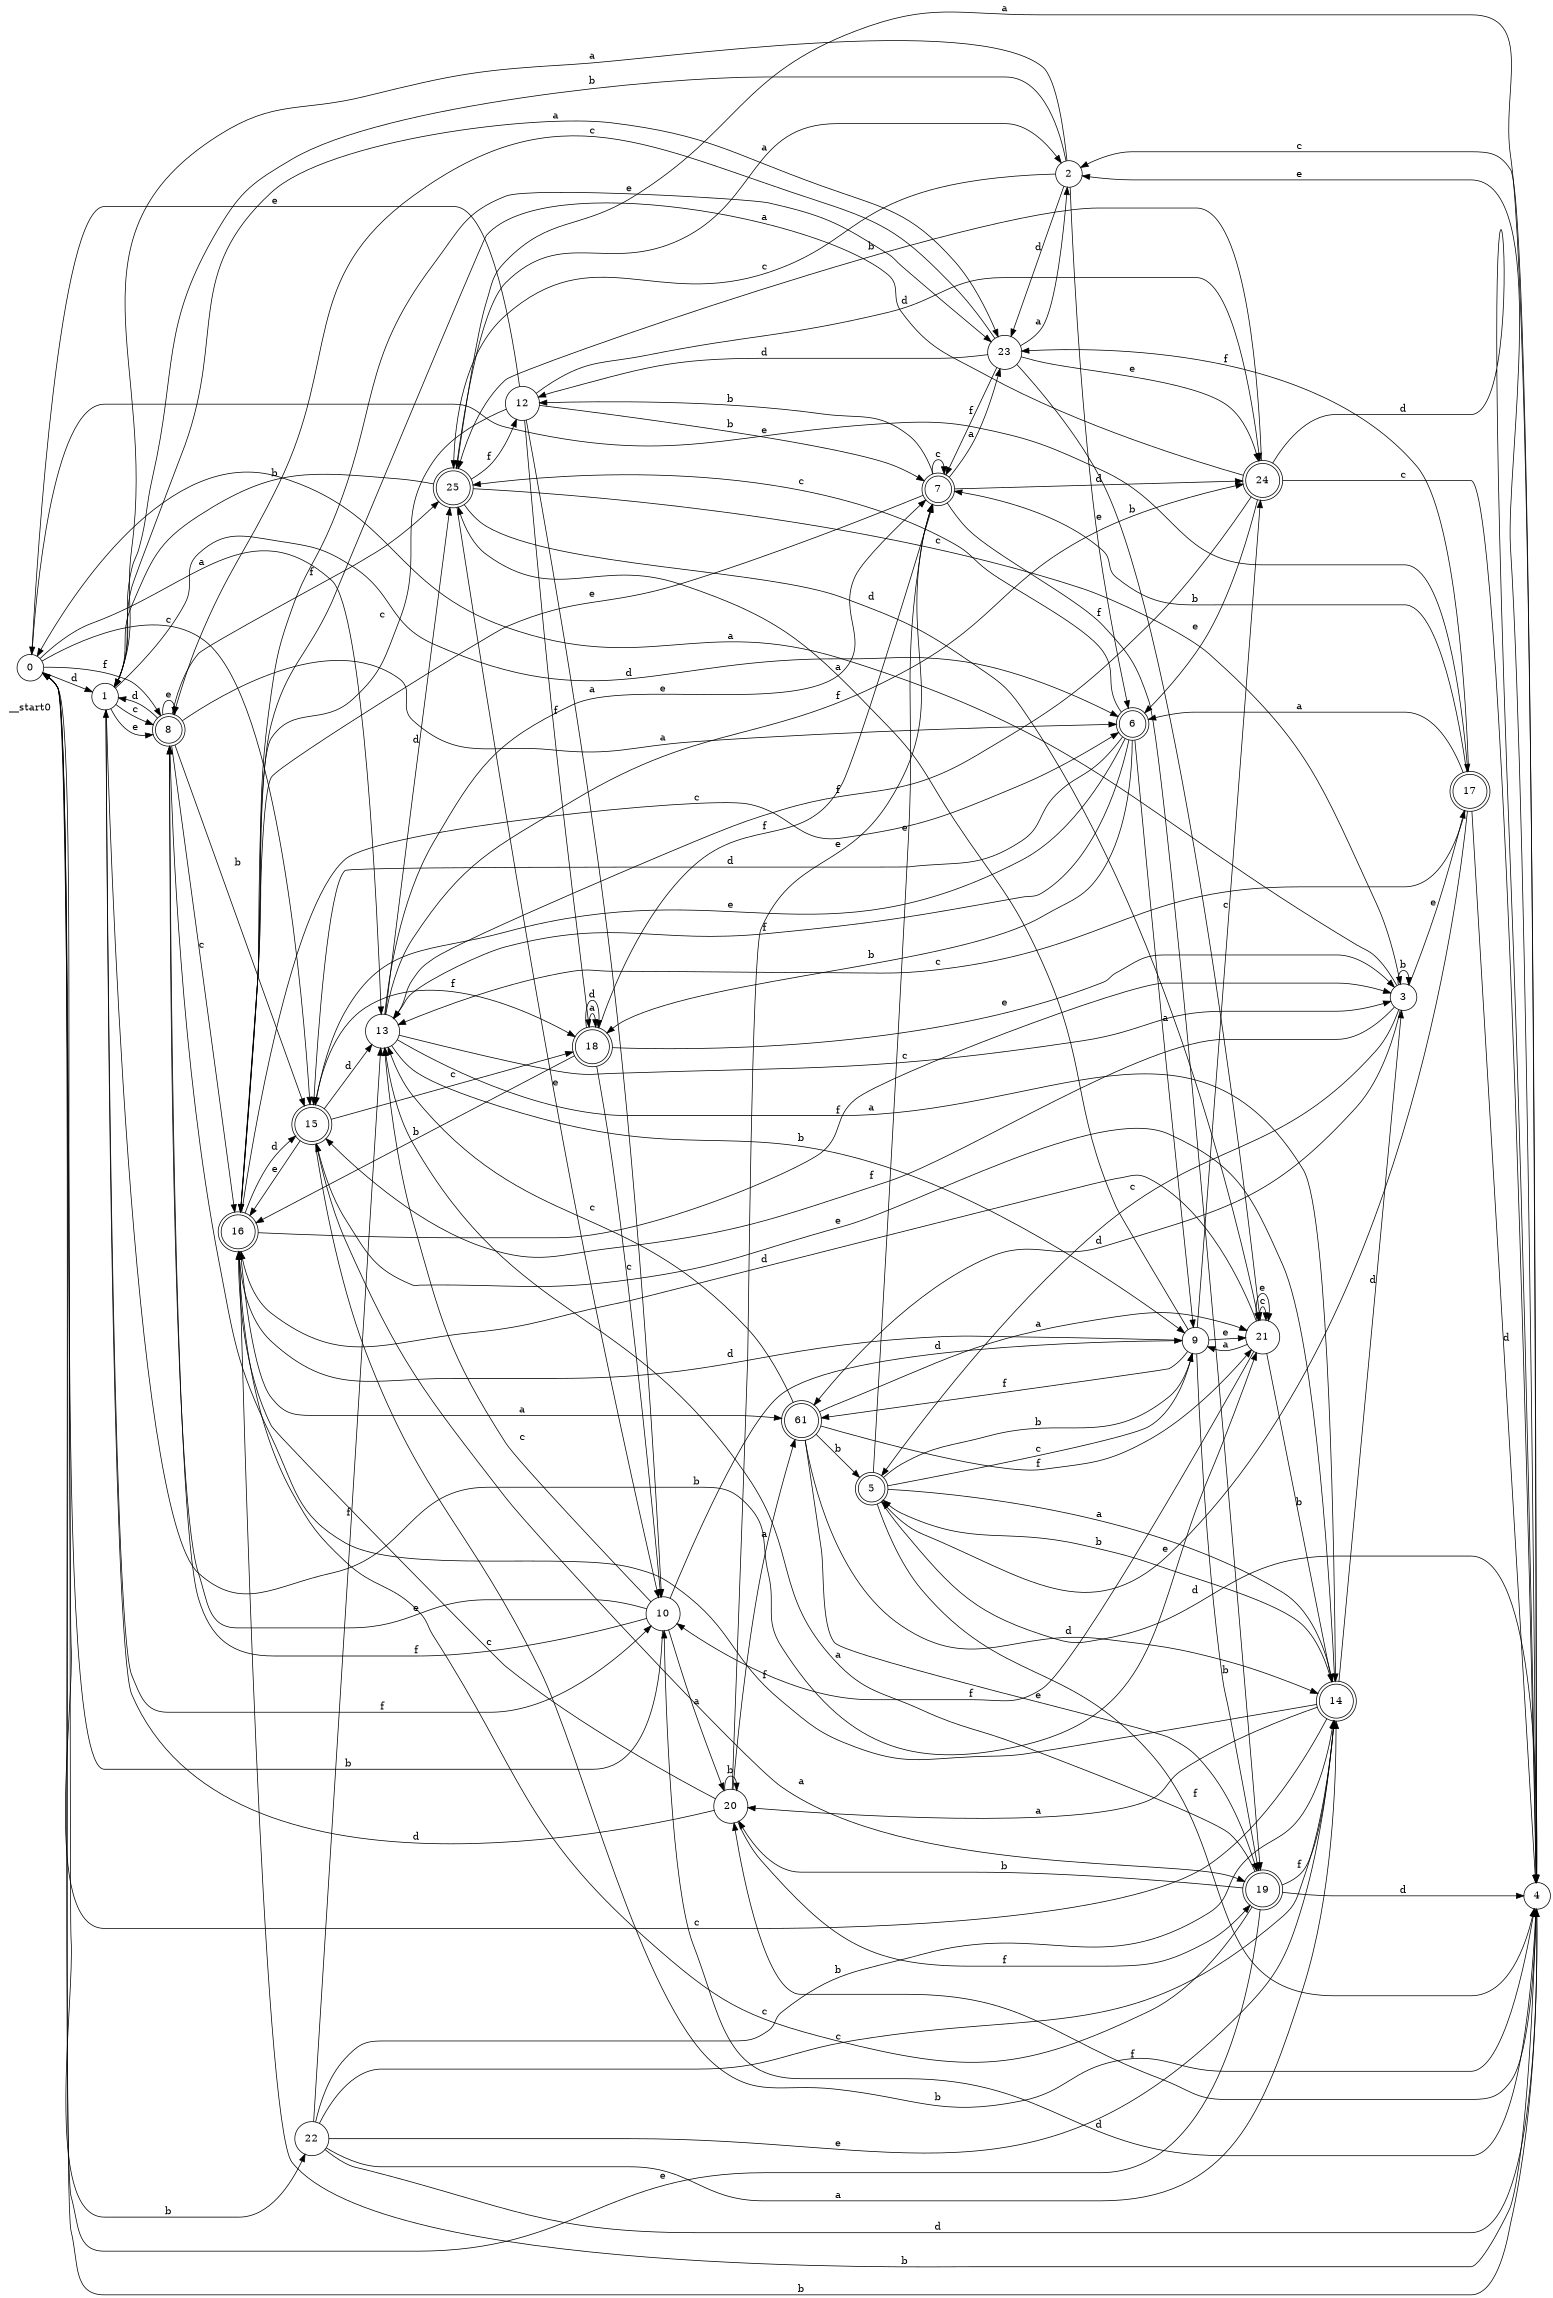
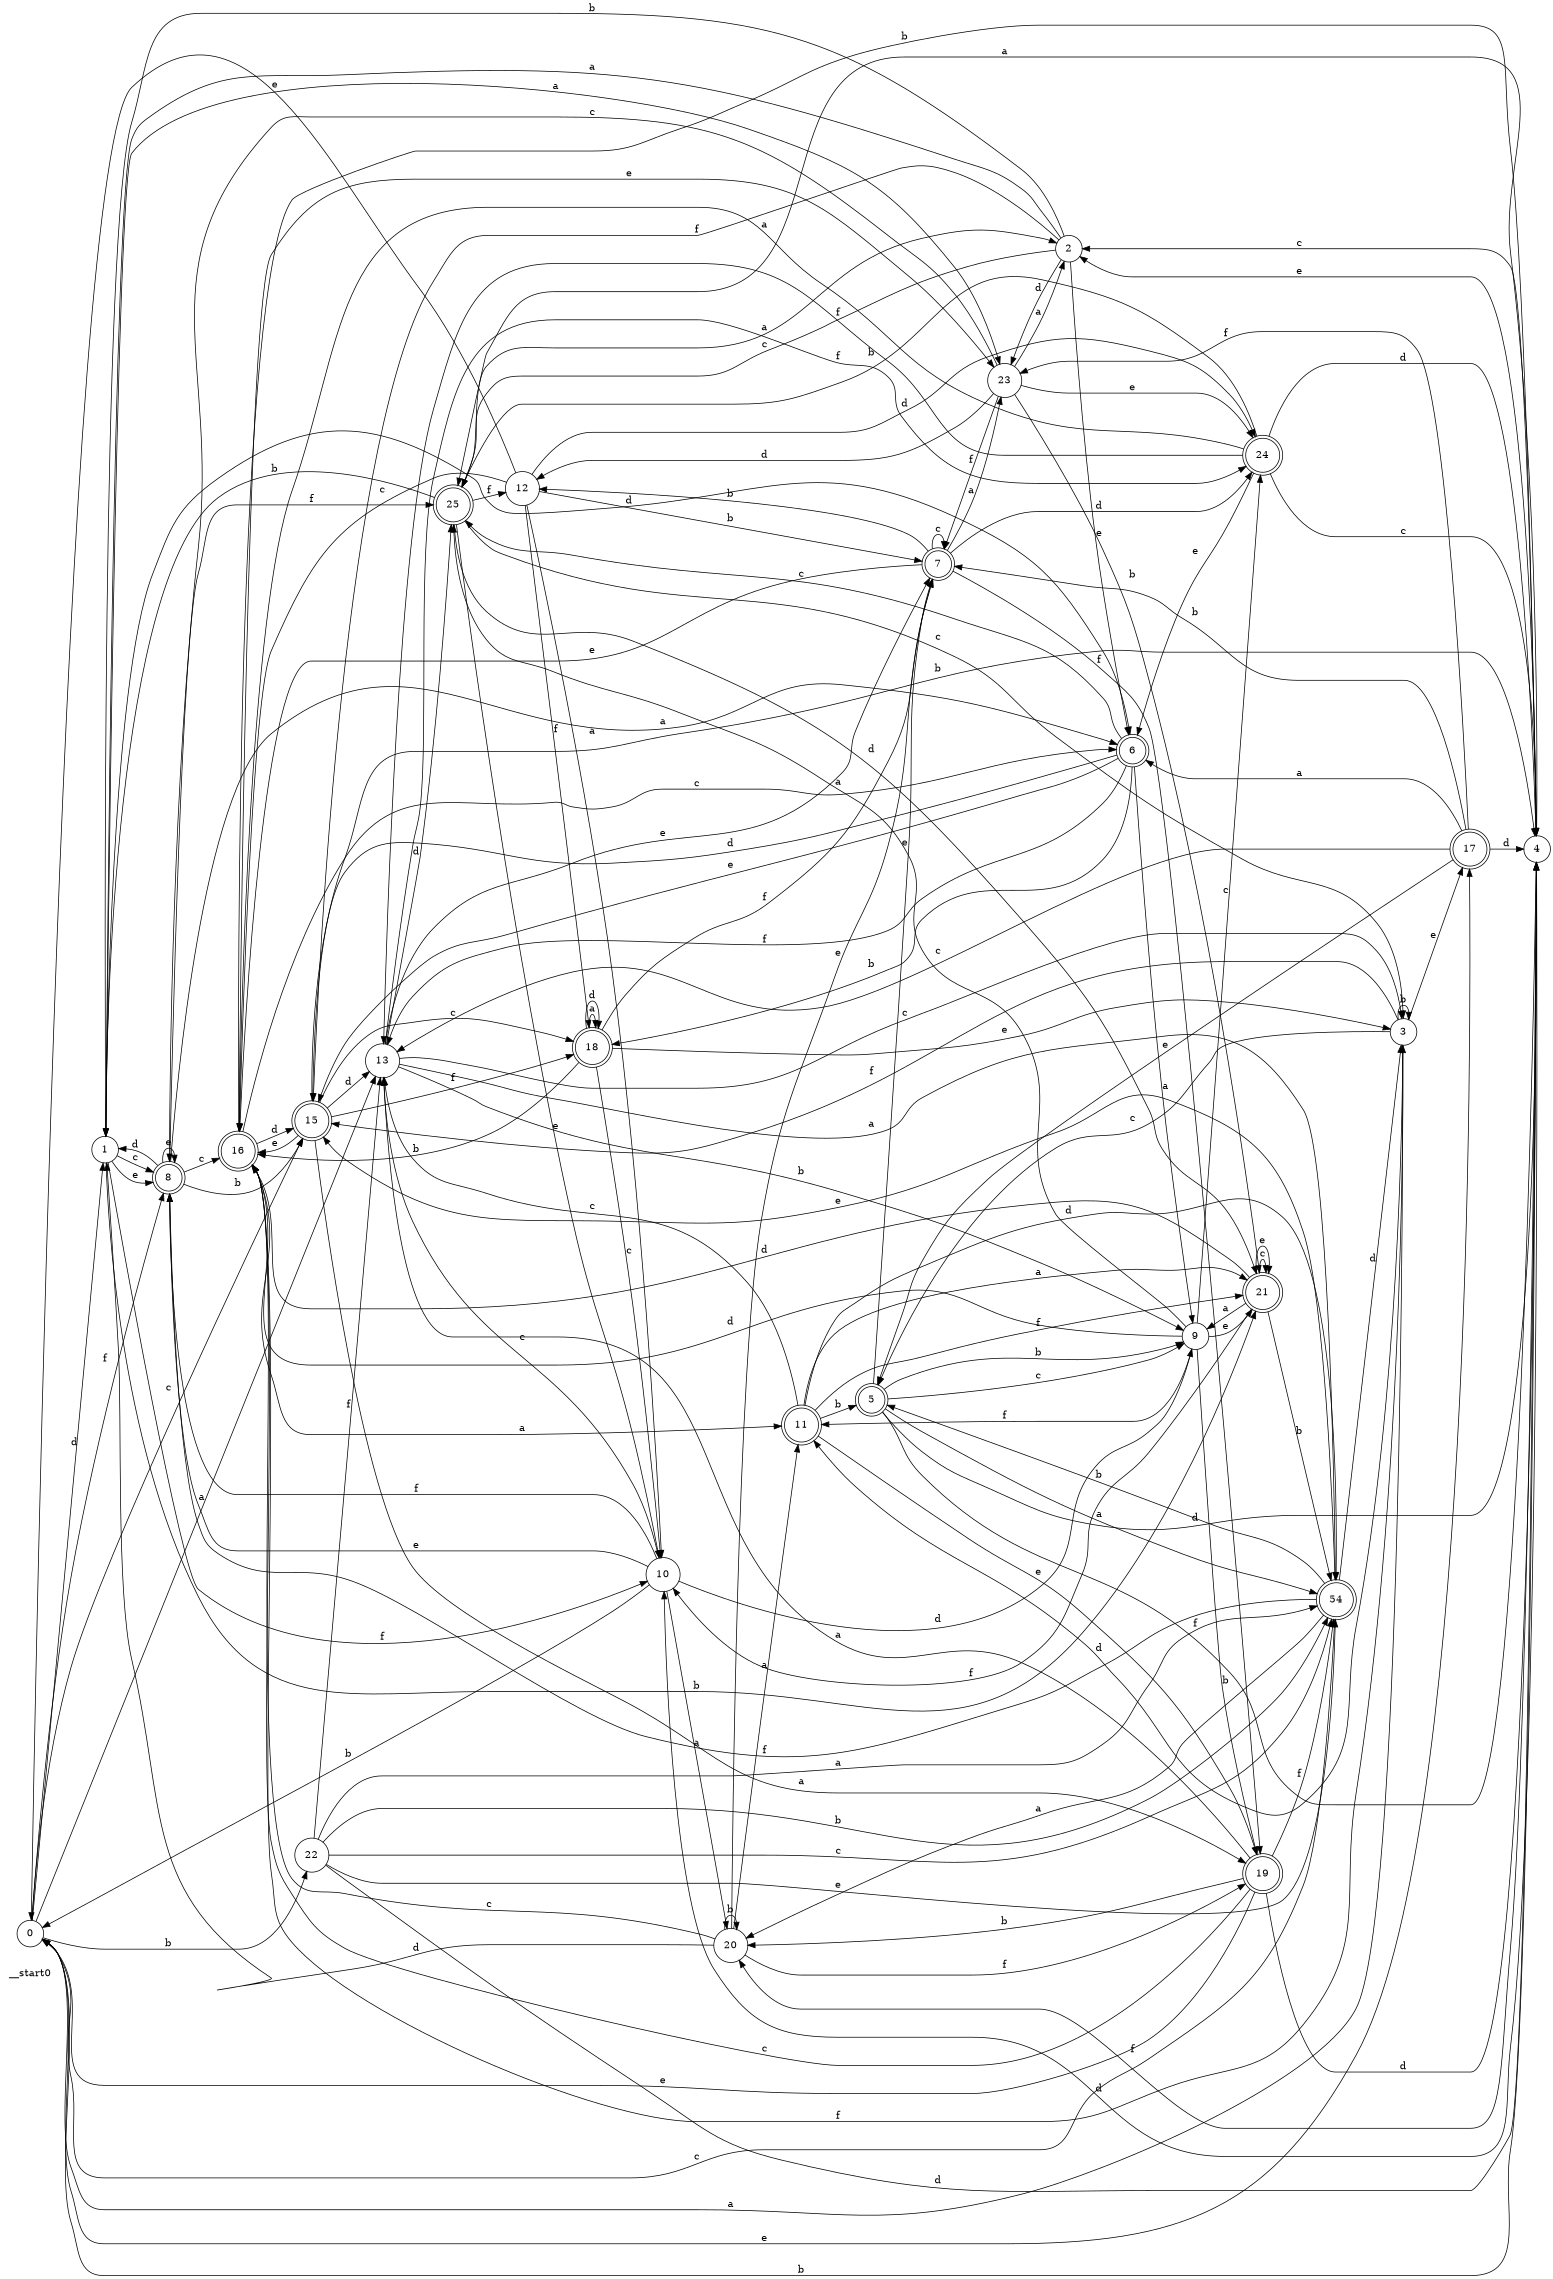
edge "2" -> "15": added, label "f"
node "21": shape circle -> doublecircle
node "61": label "61" -> "11"
node "14": label "14" -> "54"
